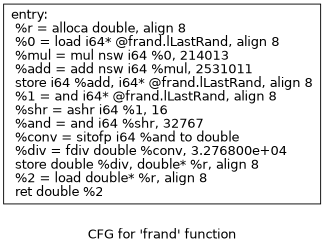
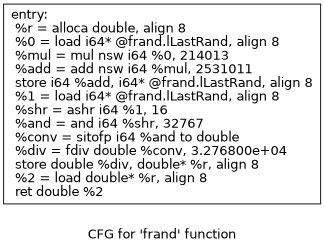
node "entry:": text "%1 = and i64* @frand.lLastRand, align 8" -> "%1 = load i64* @frand.lLastRand, align 8"
